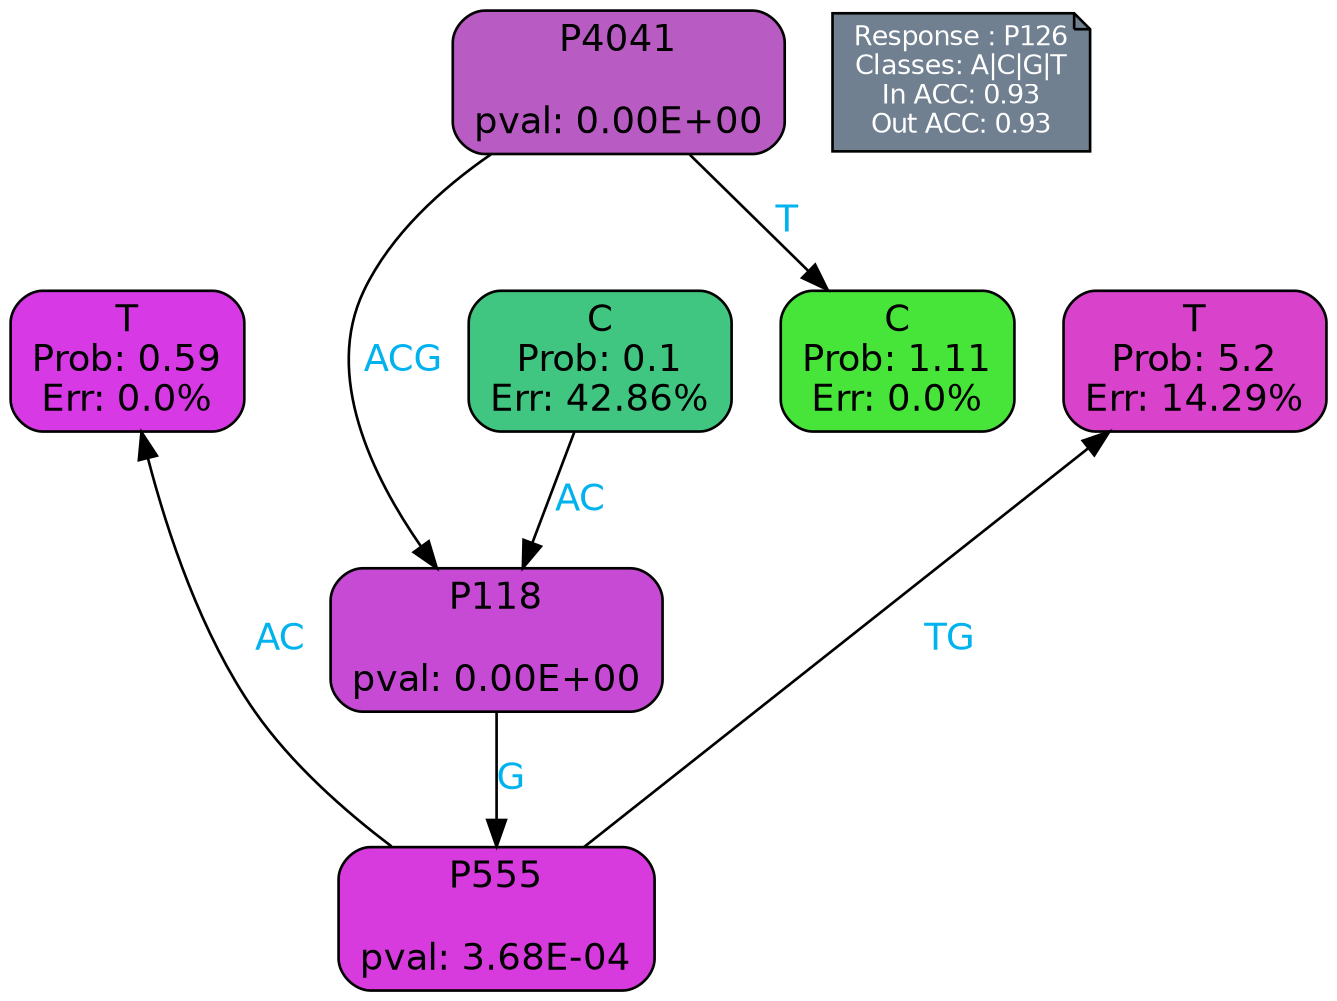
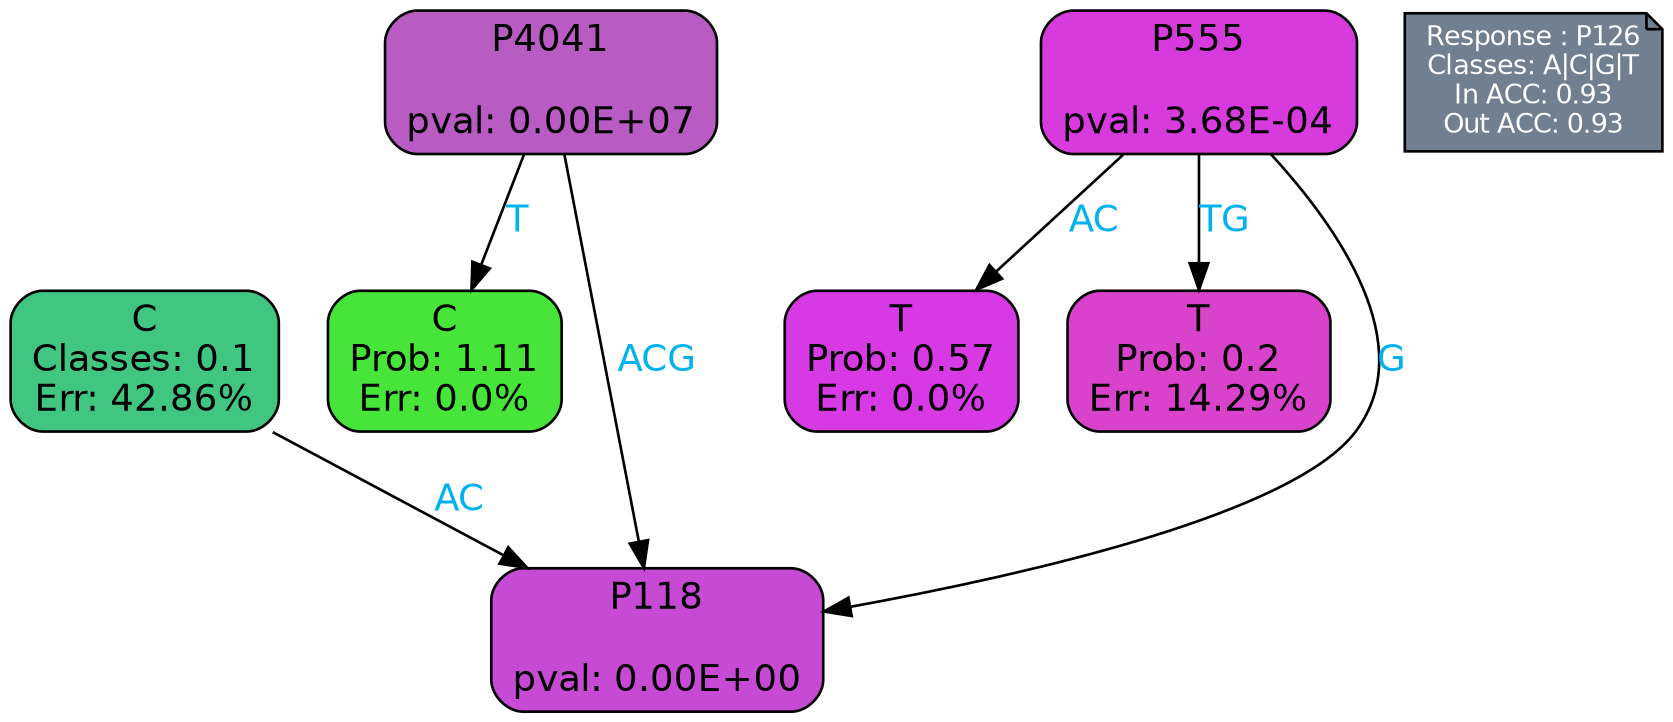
node "P4041 pval: 0.00E+00": label "P4041 pval: 0.00E+00" -> "P4041 pval: 0.00E+07"
node "T Prob: 0.59 Err: 0.0%": label "T Prob: 0.59 Err: 0.0%" -> "T Prob: 0.57 Err: 0.0%"
node "C Prob: 0.1 Err: 42.86%": label "C Prob: 0.1 Err: 42.86%" -> "C Classes: 0.1 Err: 42.86%"
node "T Prob: 5.2 Err: 14.29%": label "T Prob: 5.2 Err: 14.29%" -> "T Prob: 0.2 Err: 14.29%"
edge "P118 pval: 0.00E+00" -> "P555 pval: 3.68E-04": reversed
